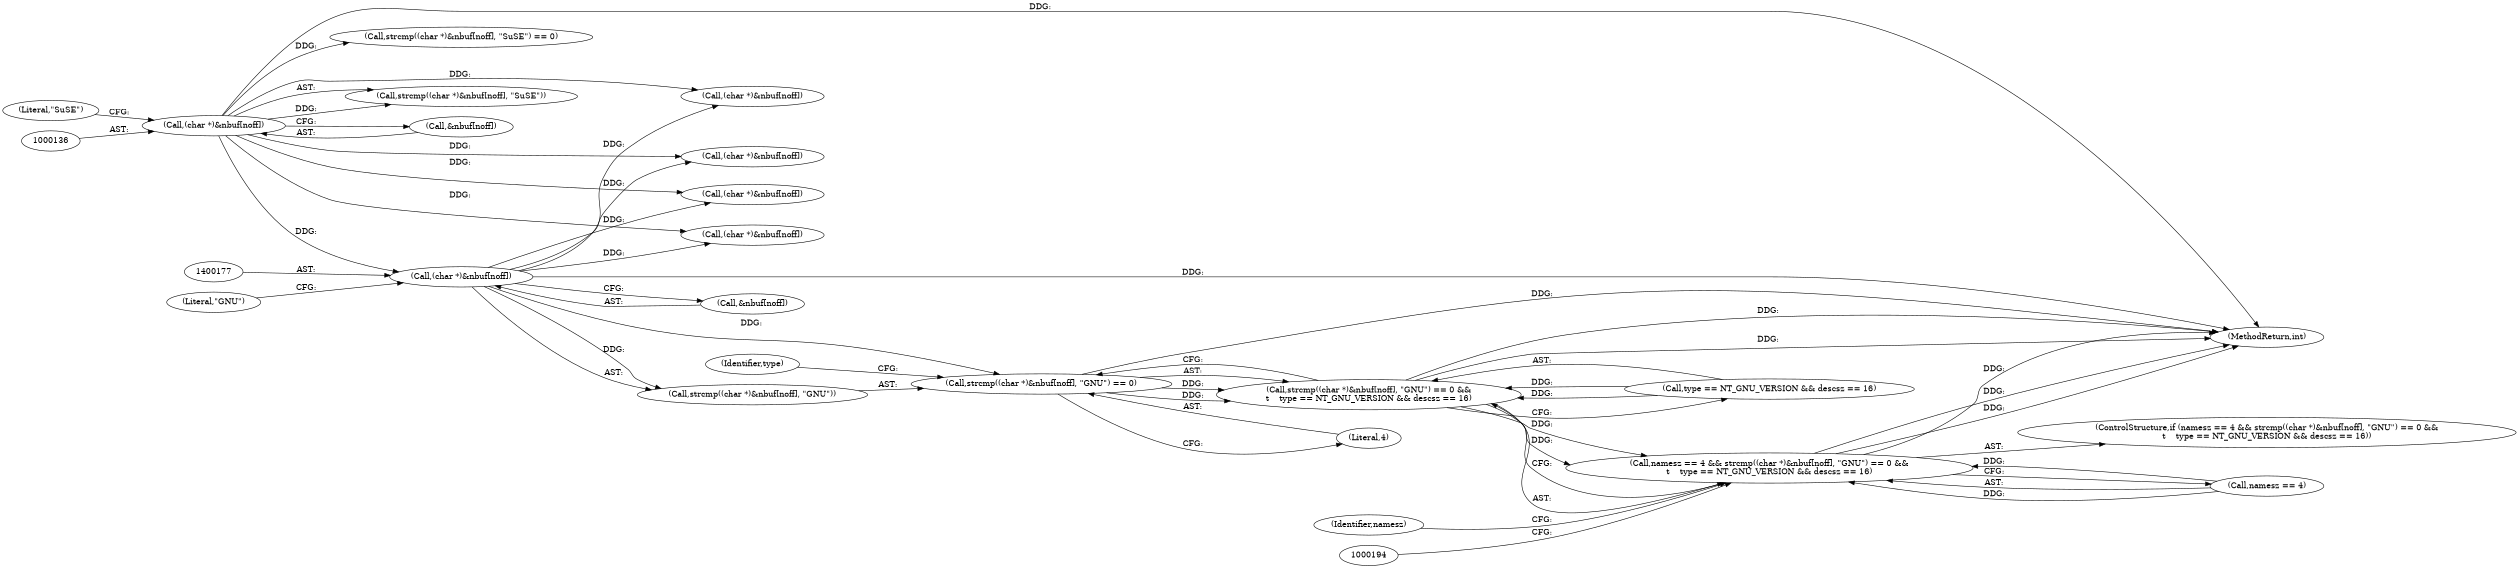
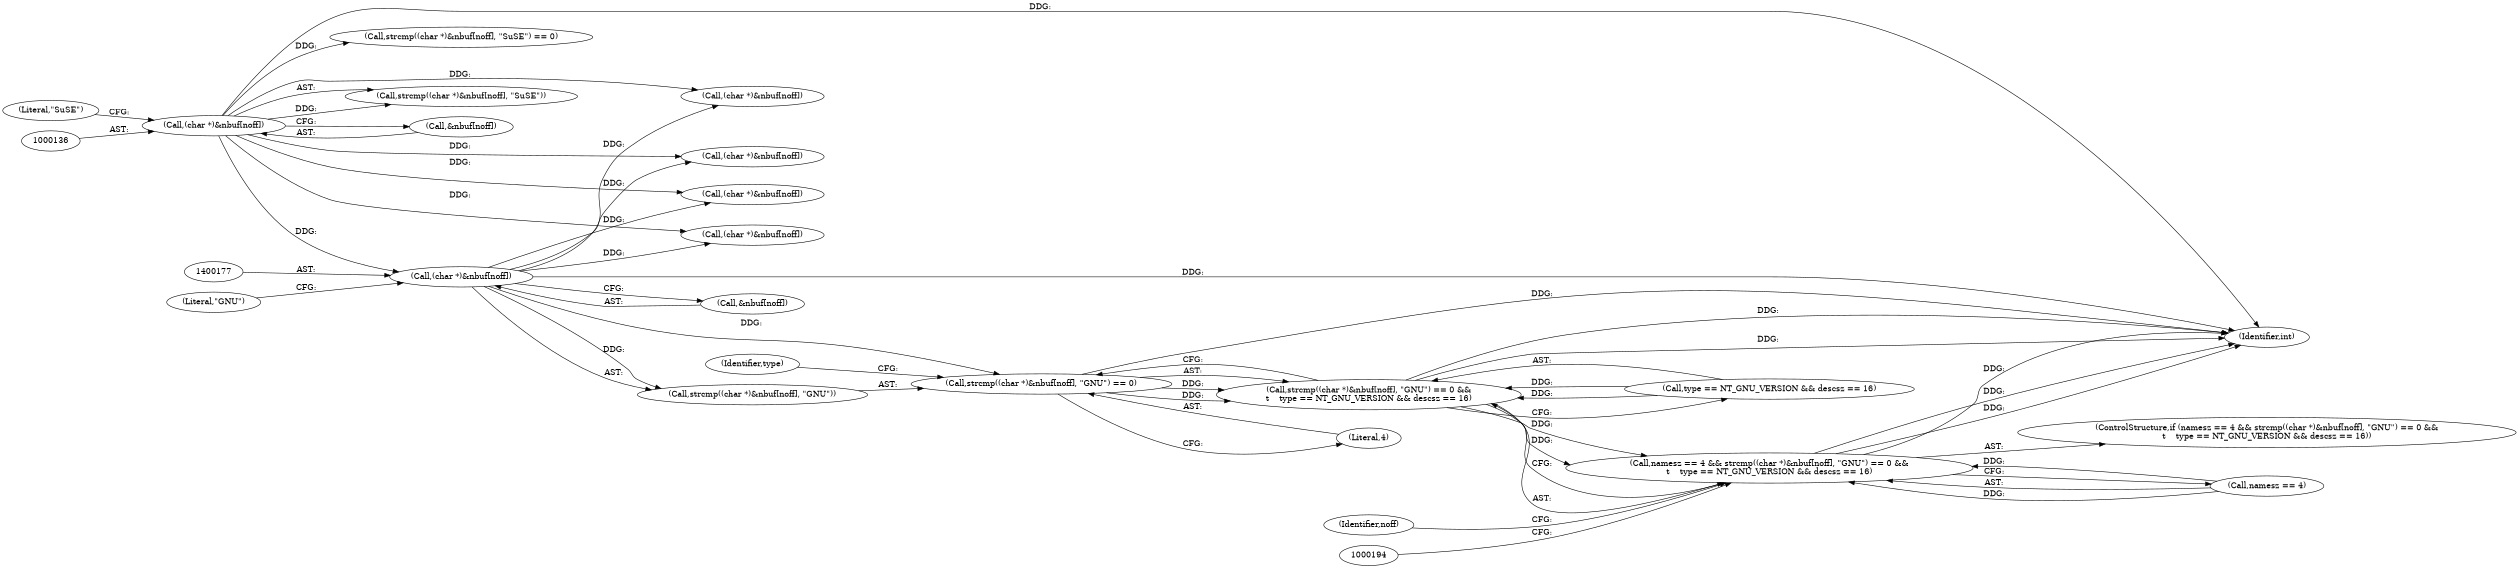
node "(MethodReturn,int)": label "(MethodReturn,int)" -> "(Identifier,int)"
node "(Identifier,namesz)": label "(Identifier,namesz)" -> "(Identifier,noff)"
